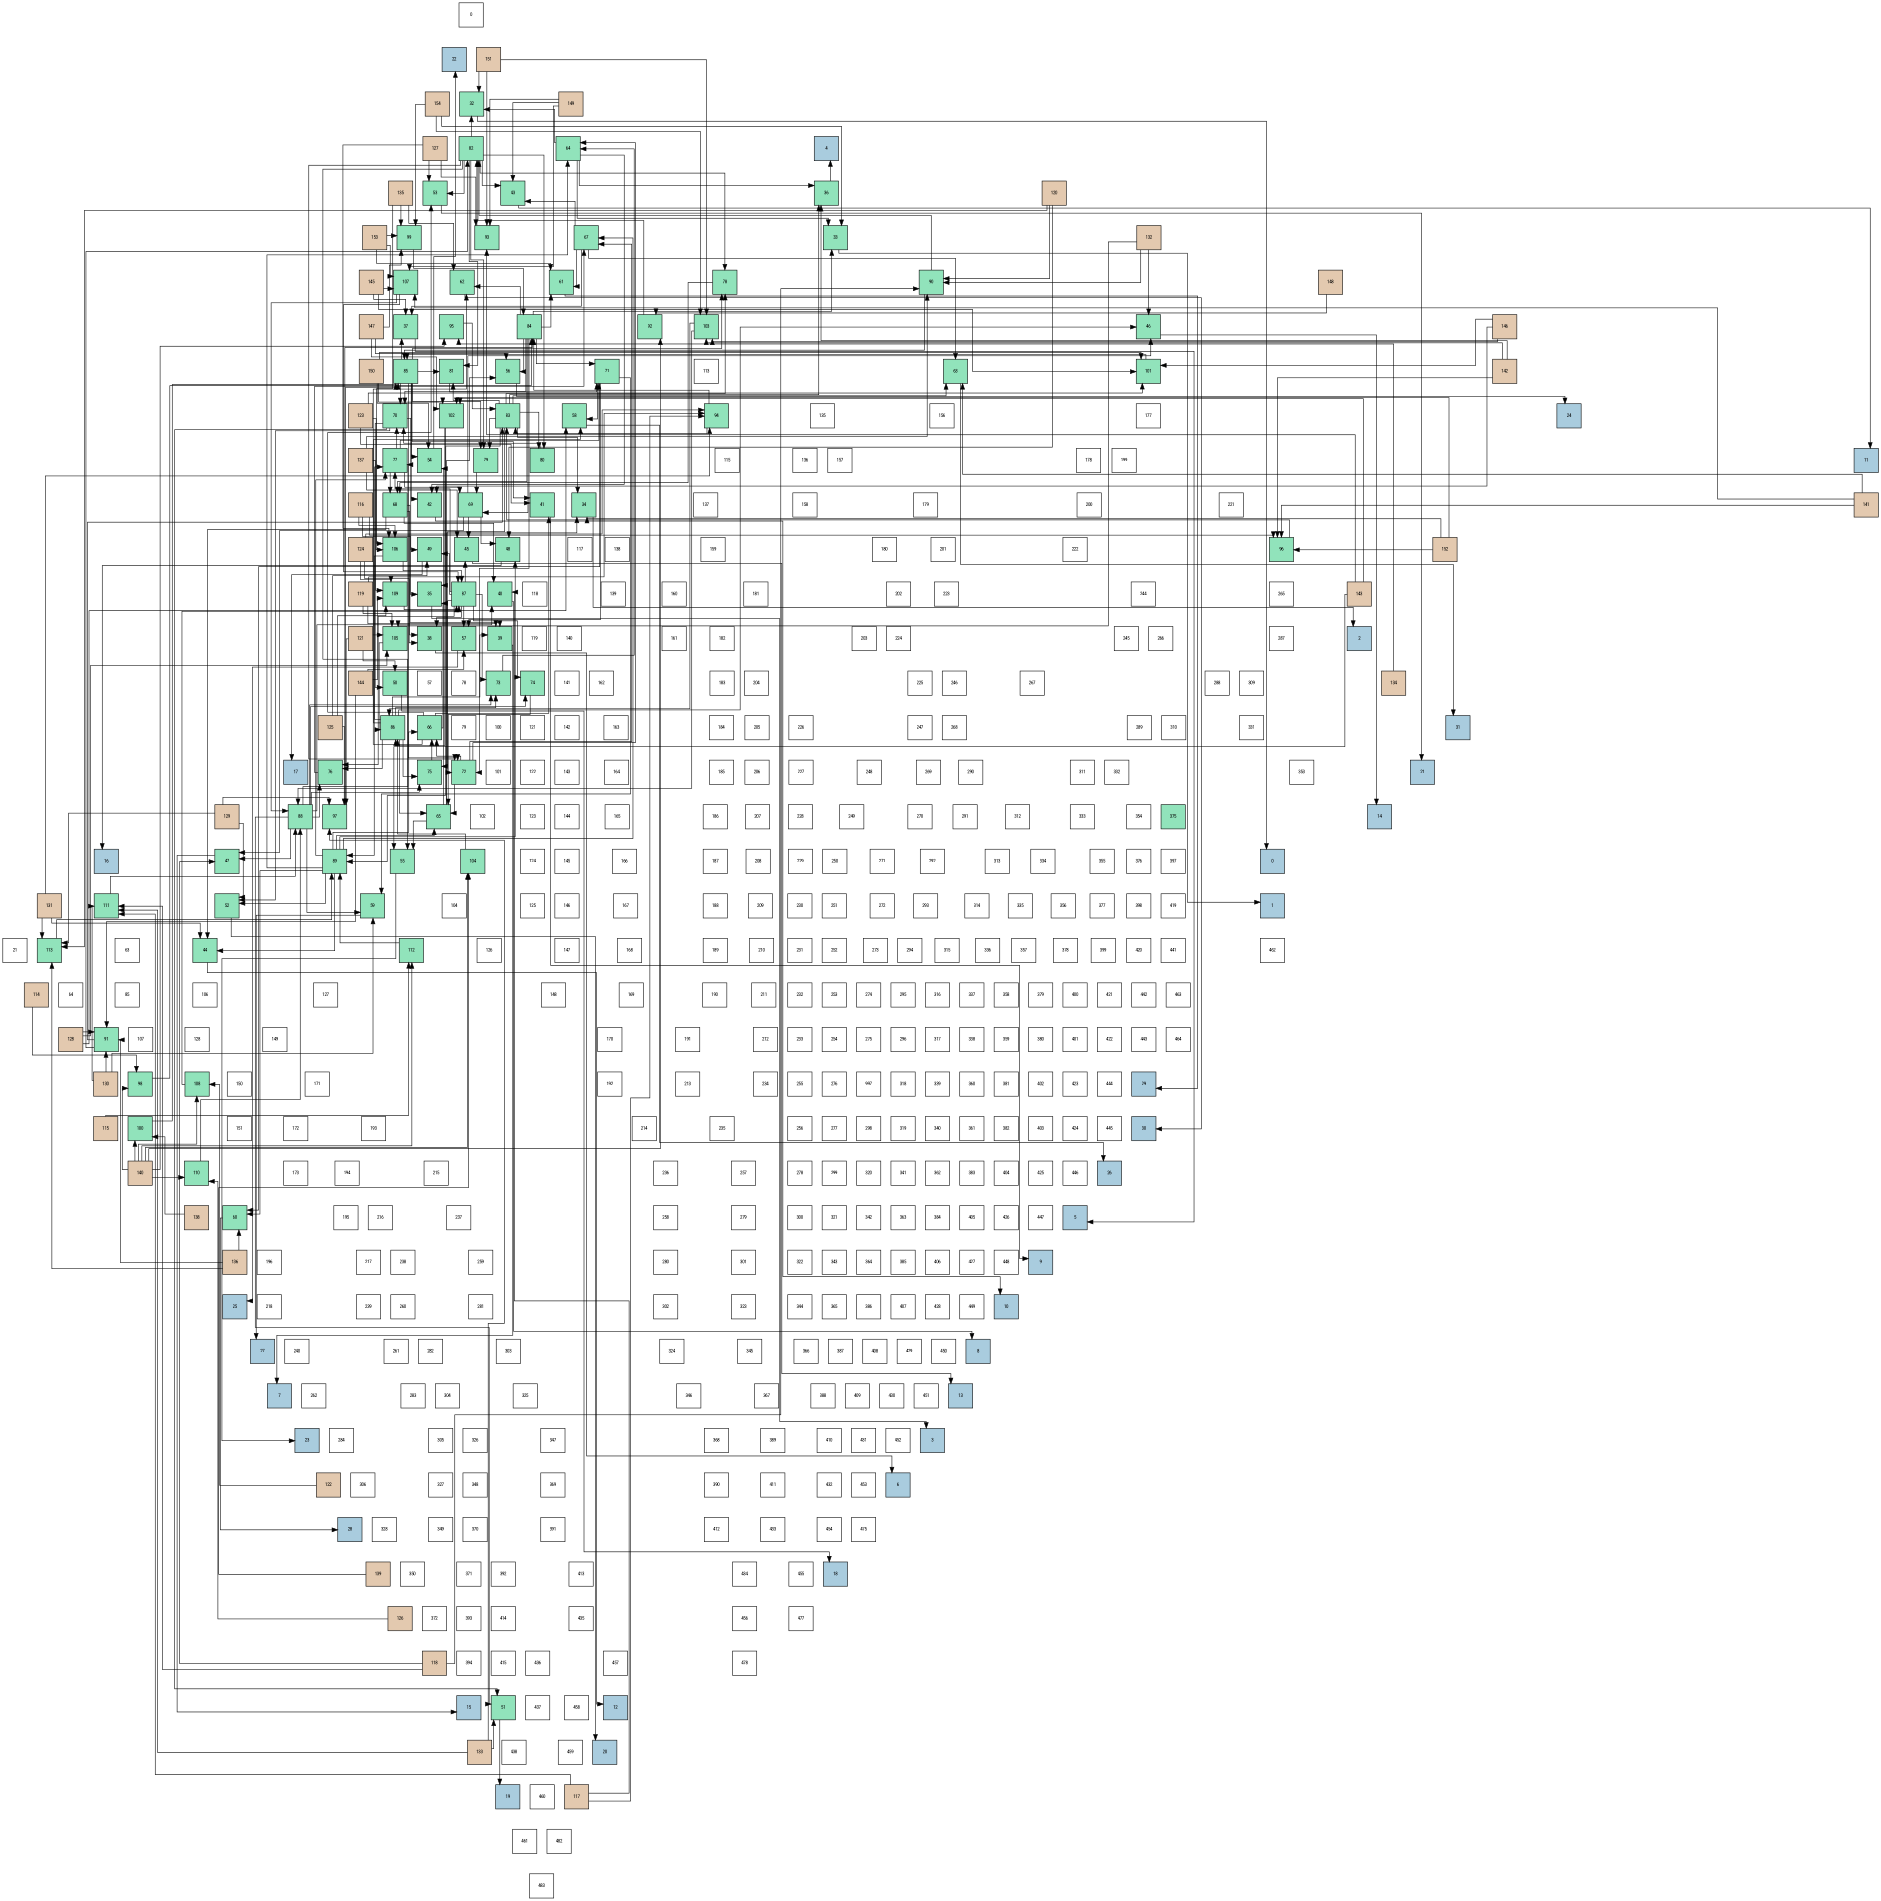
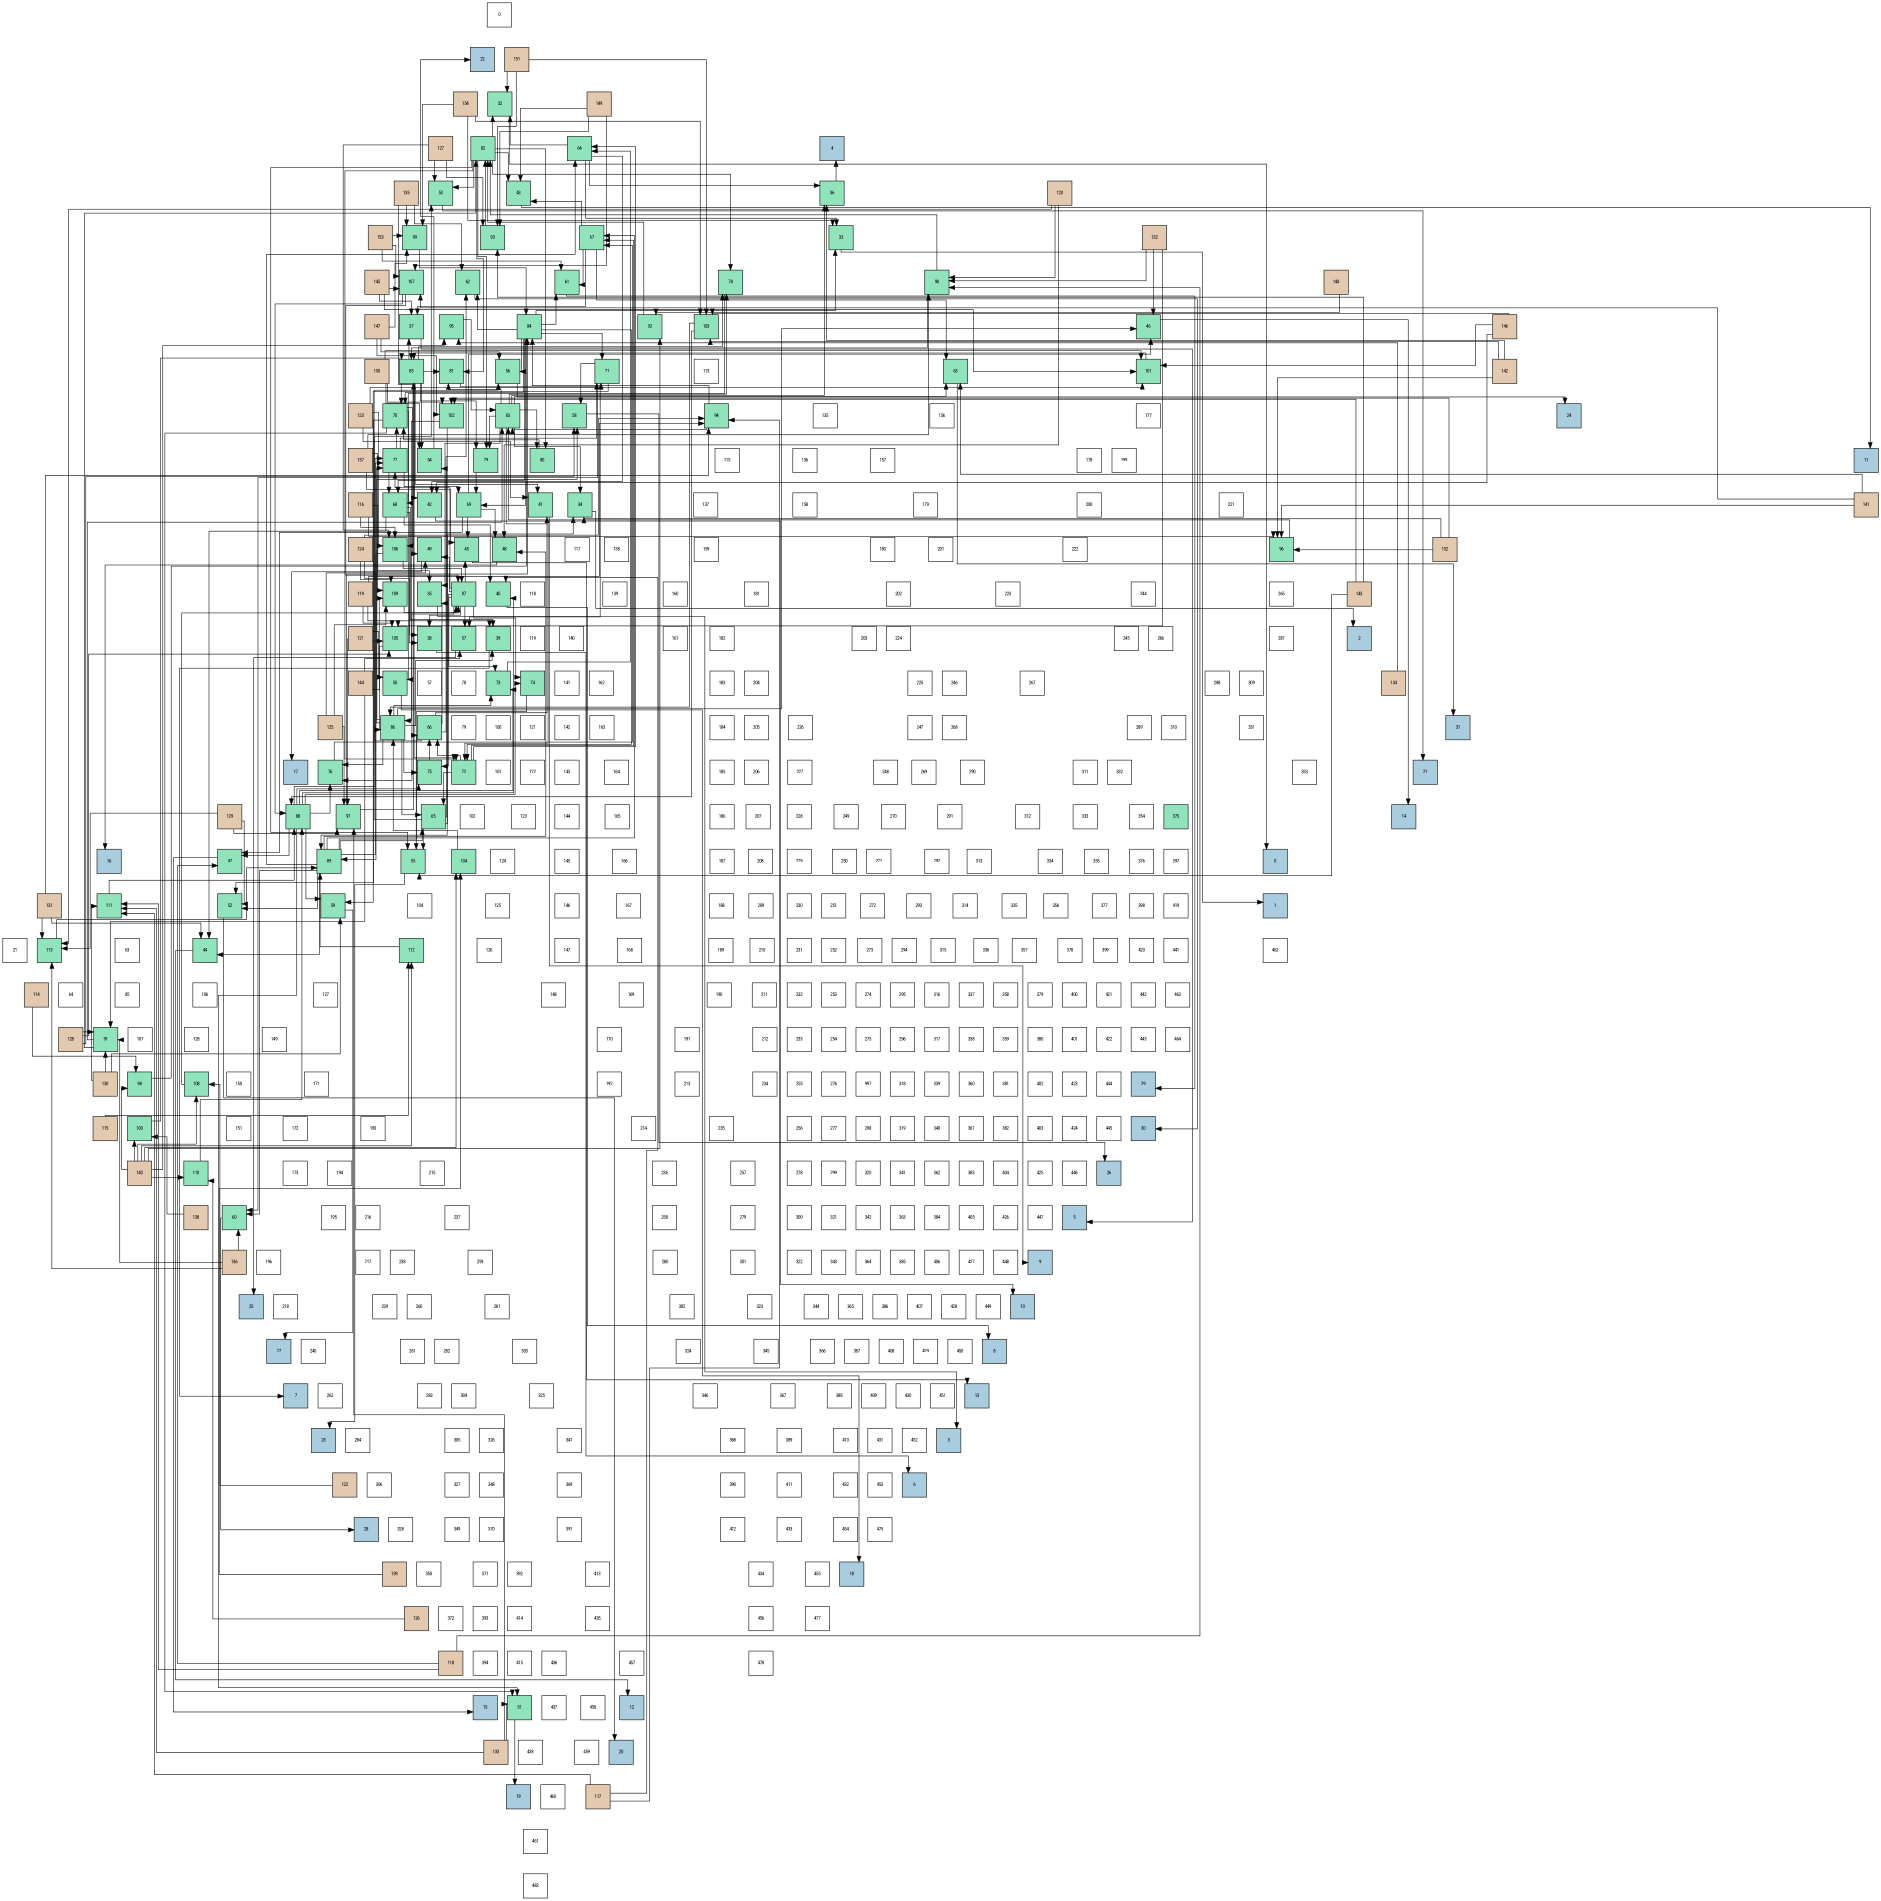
edge "74" -> "65": now "74" -> "55"
node "482": removed
